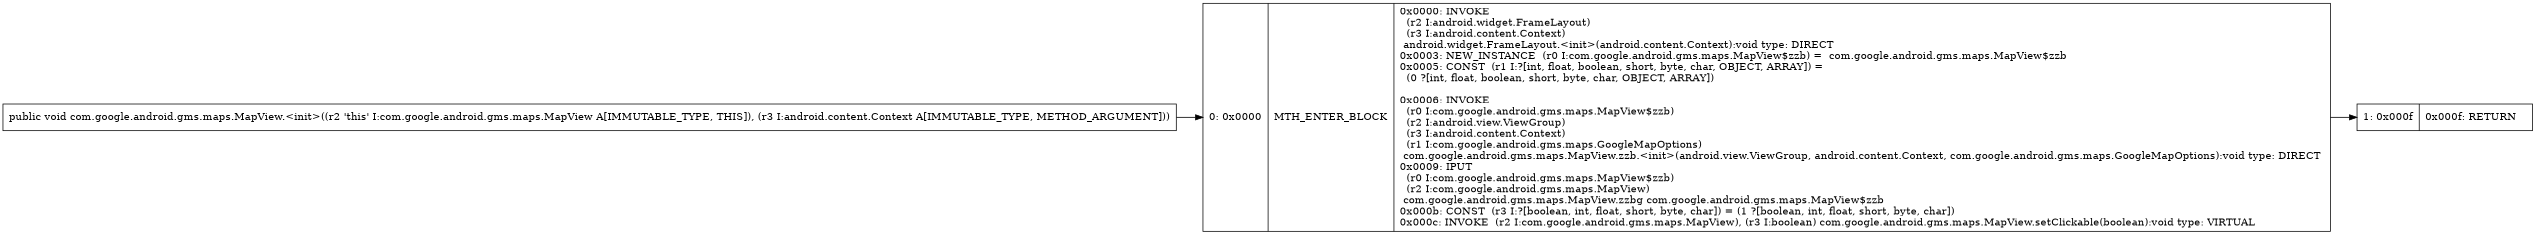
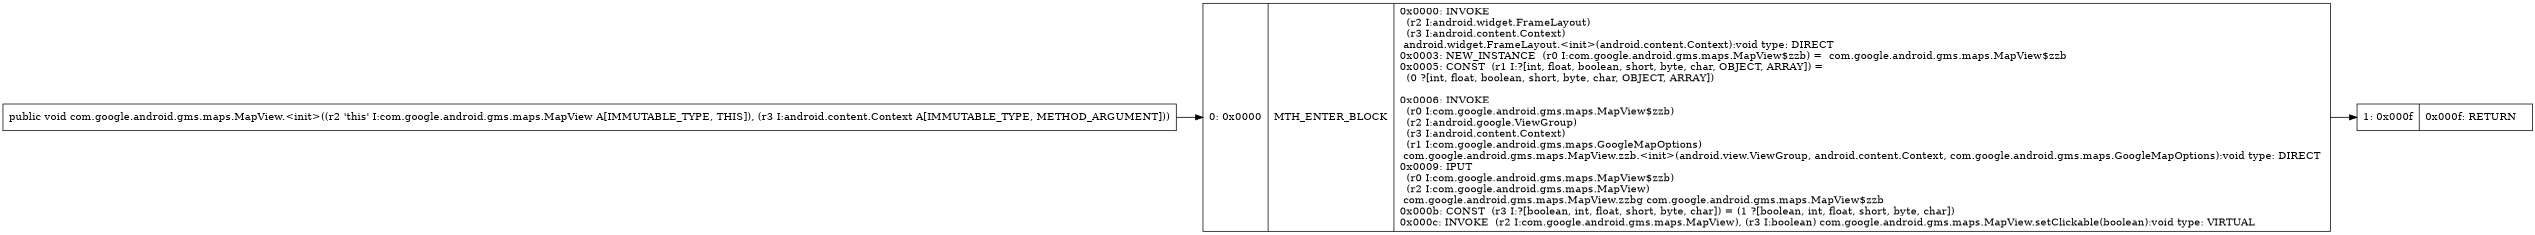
node "0: 0x0000": text "(r2 I:android.view.ViewGroup)" -> "(r2 I:android.google.ViewGroup)"
